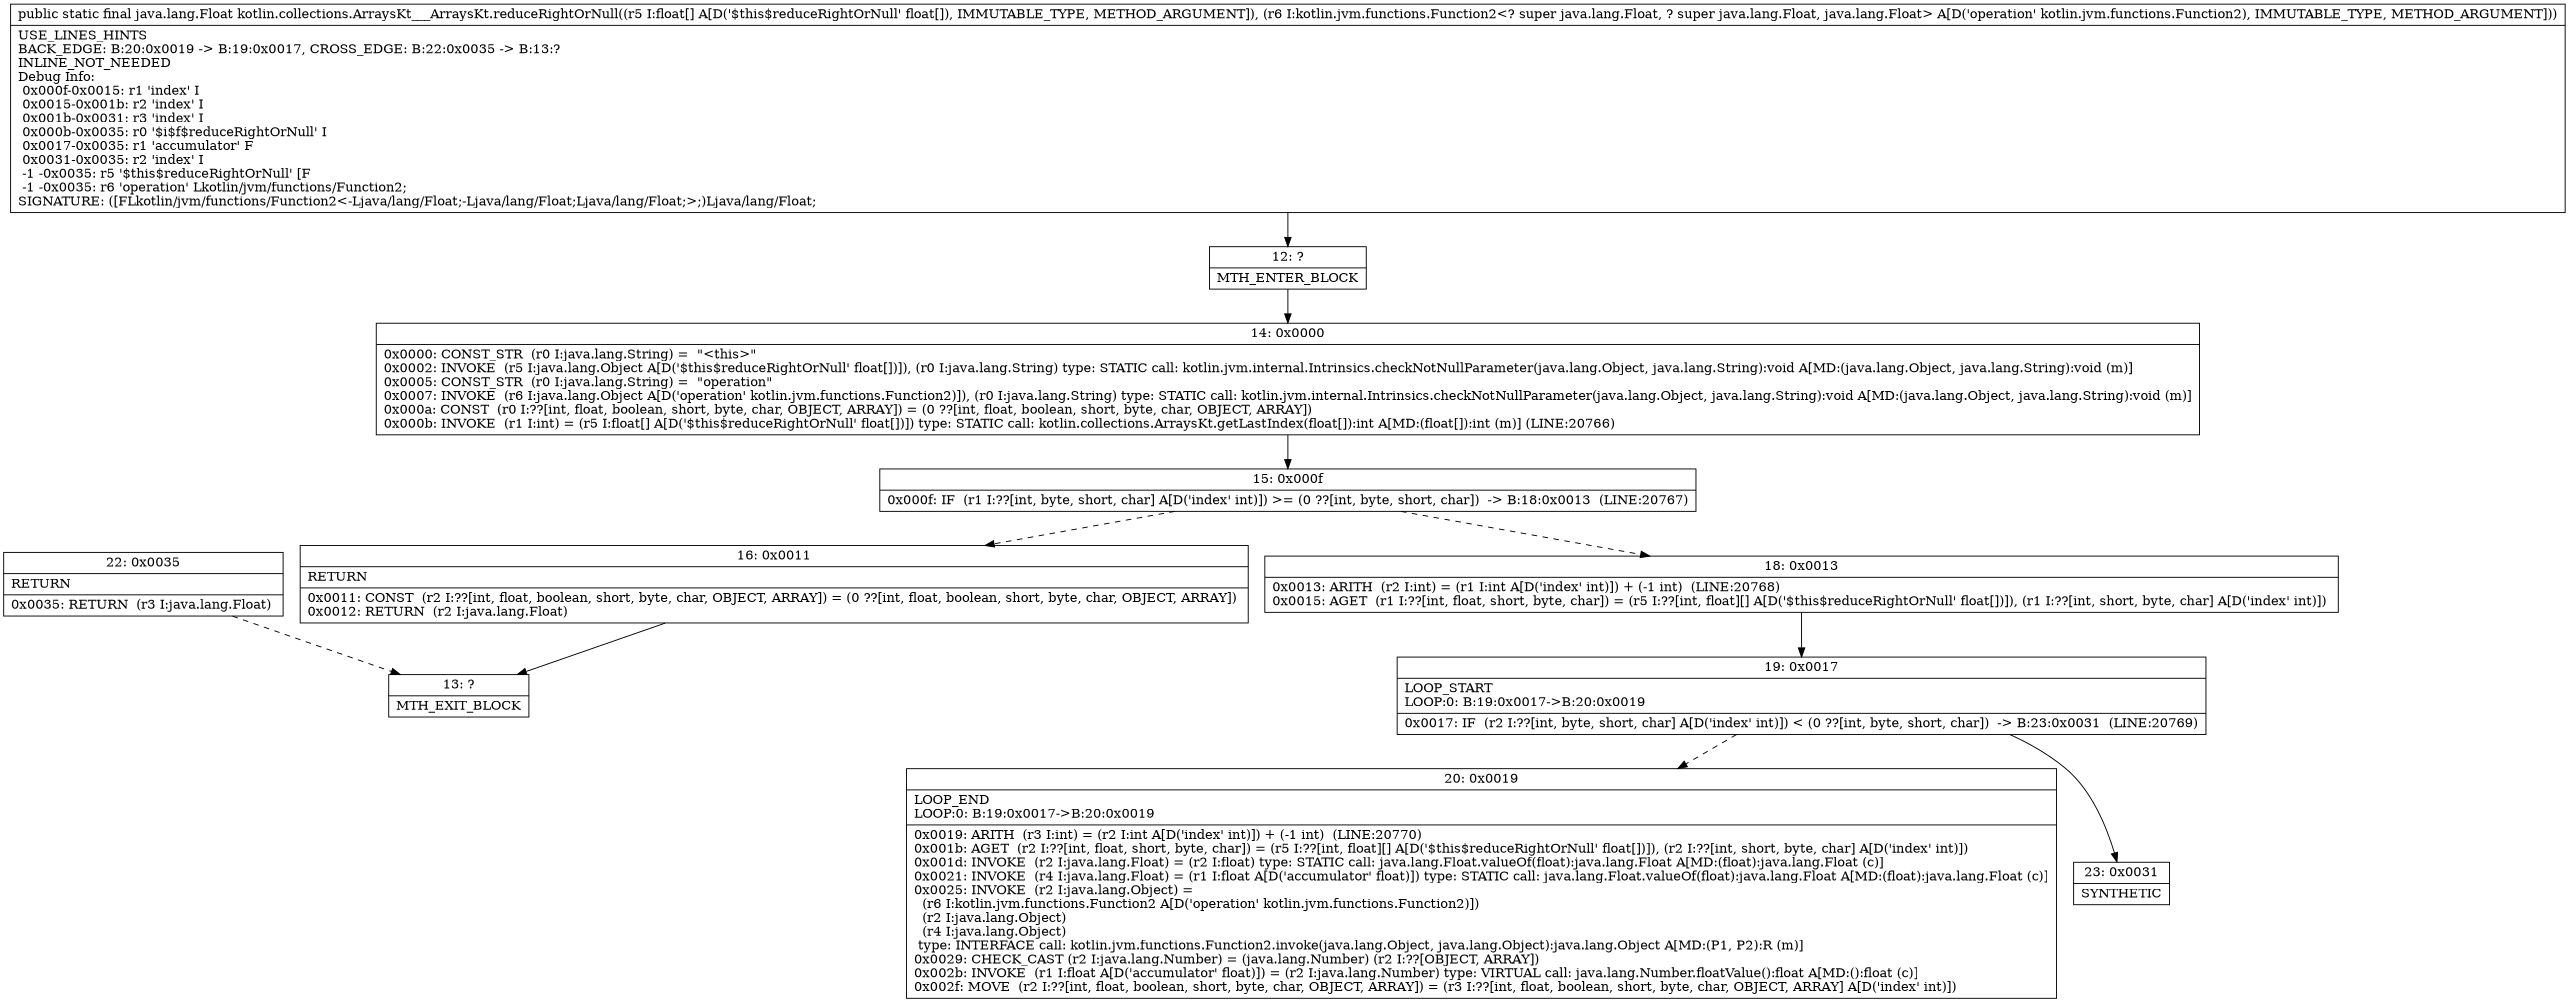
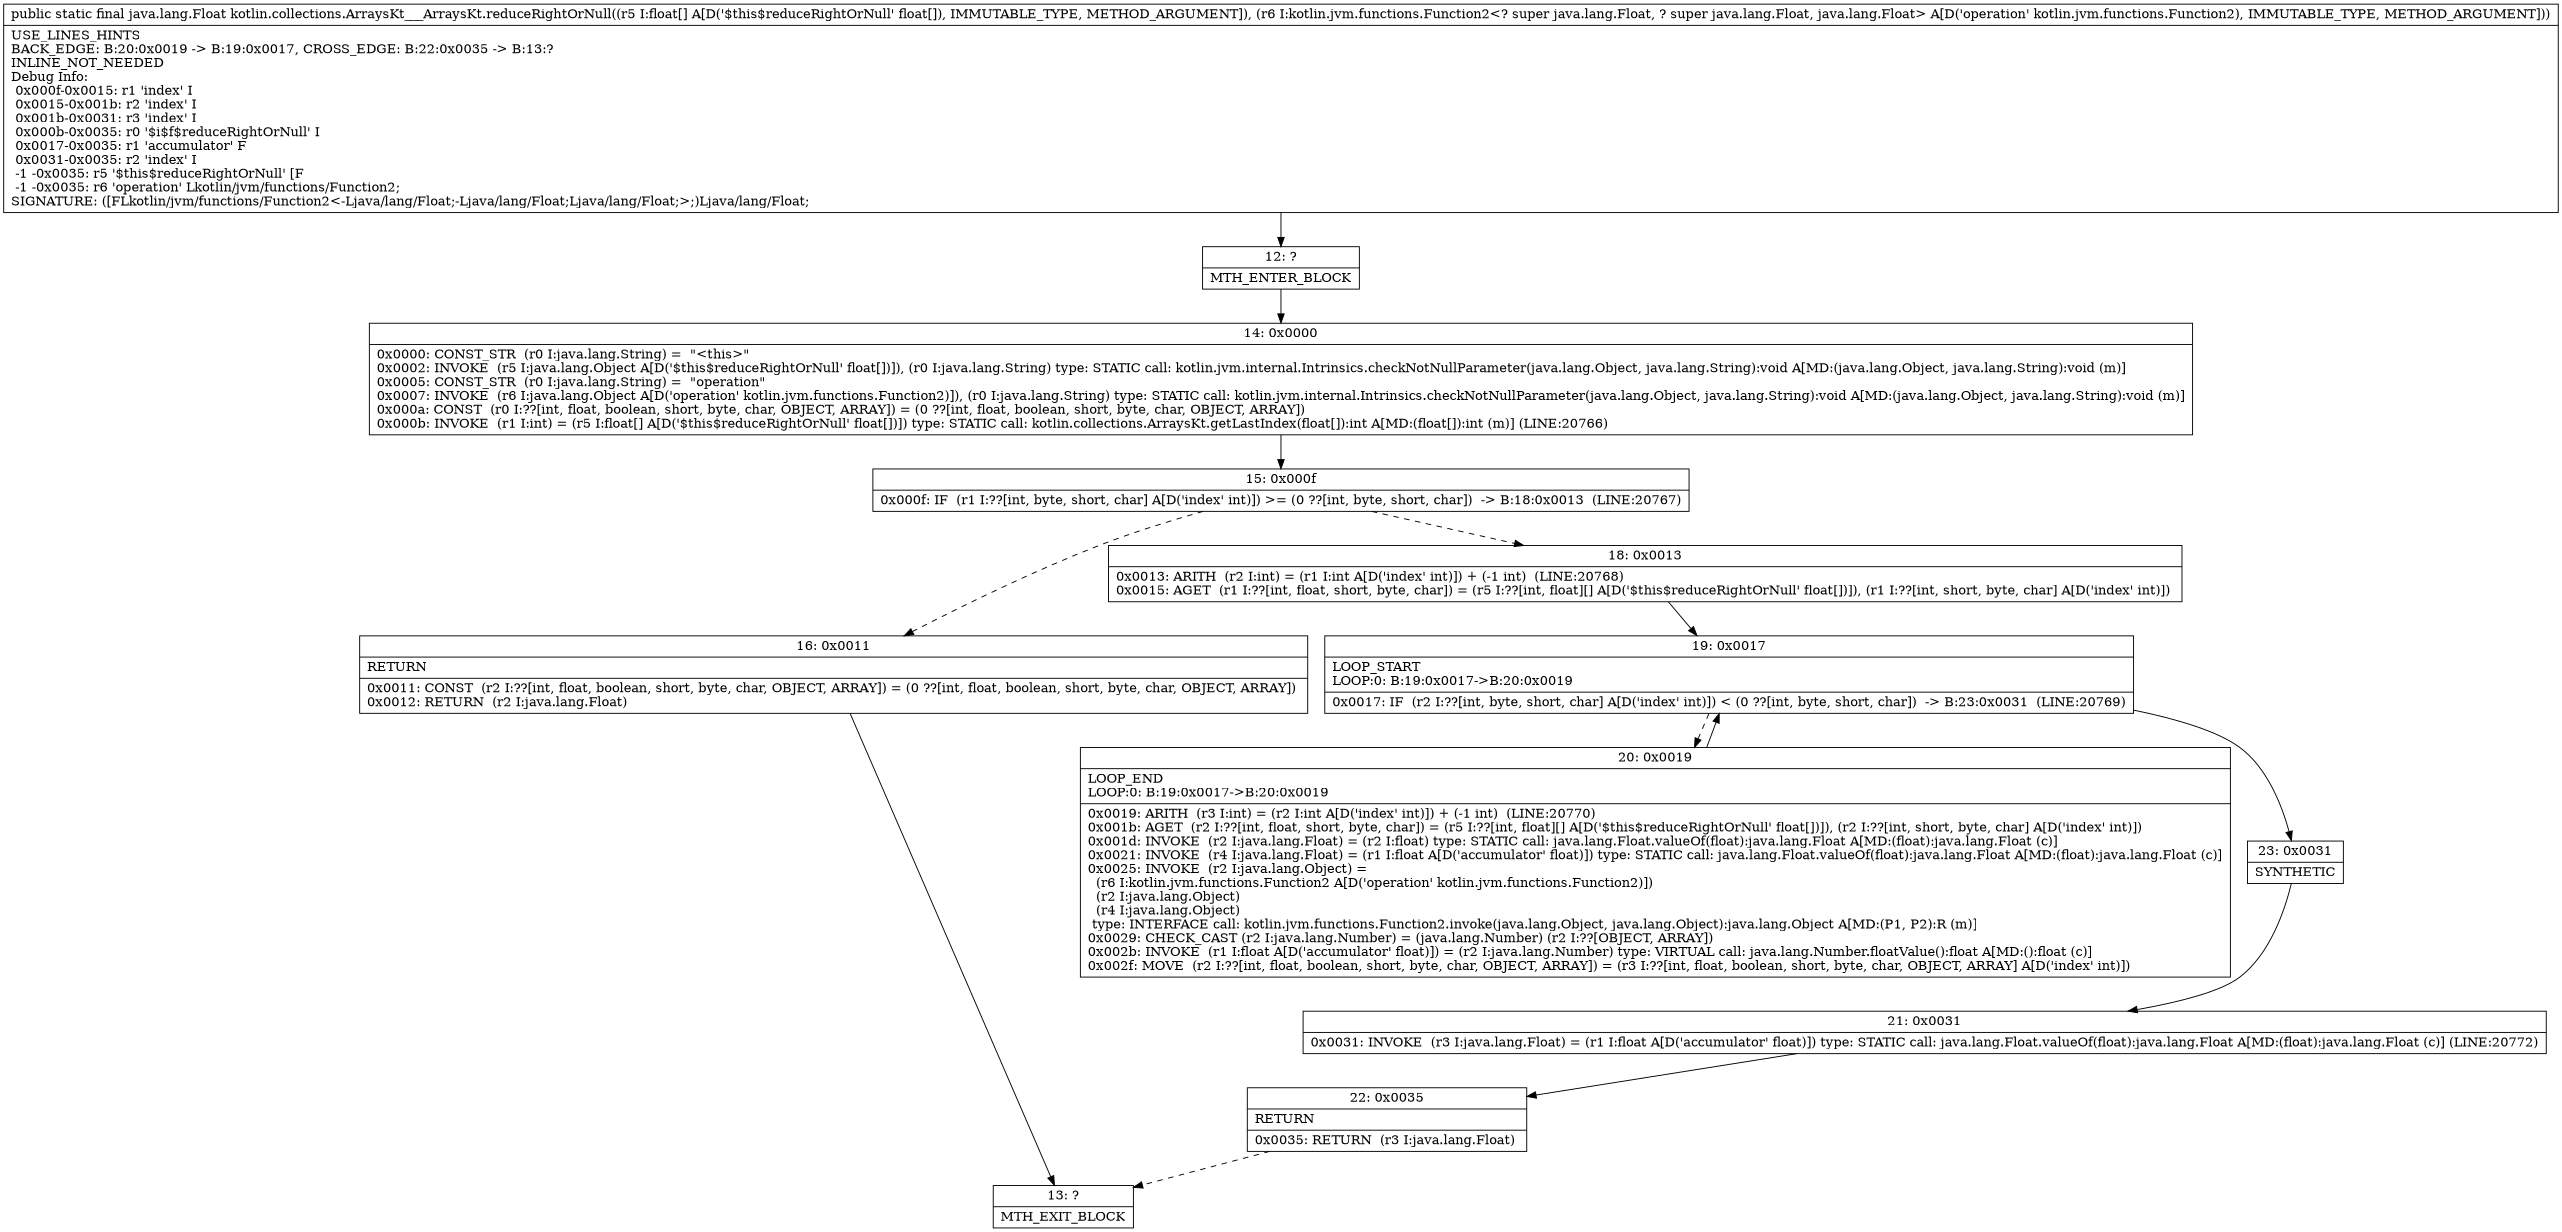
edge "20: 0x0019" -> "19: 0x0017": added
node "21: 0x0031": added
